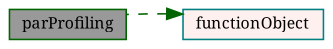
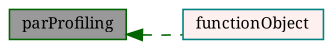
edge "parProfiling" -> "functionObject": reversed
